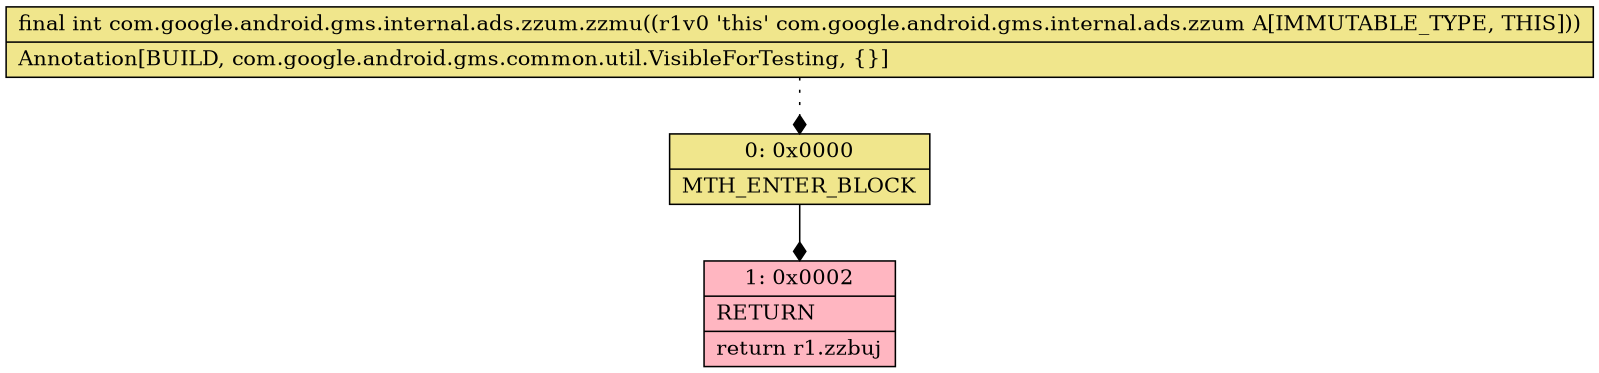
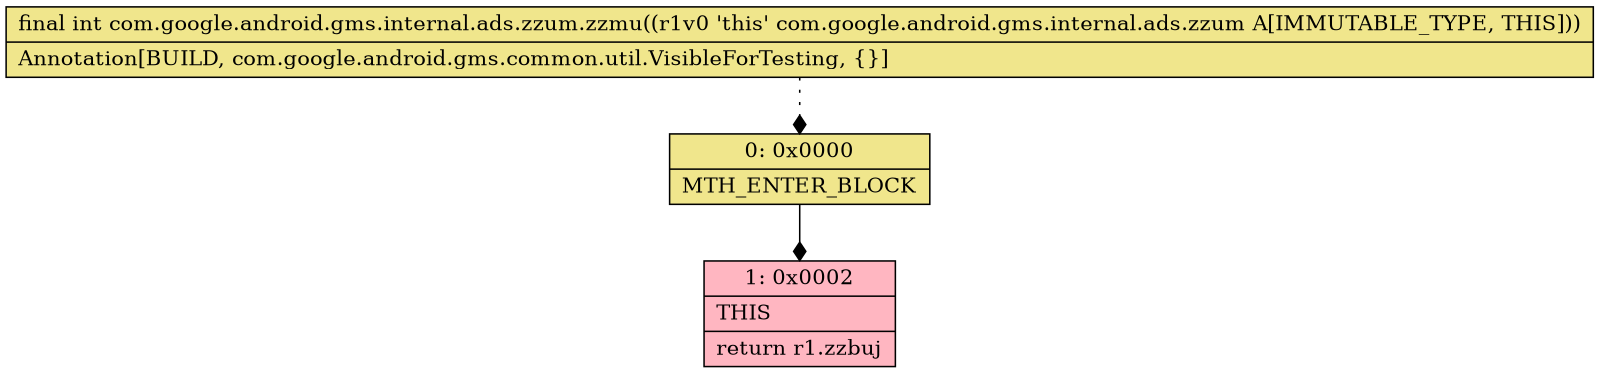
node "1: 0x0002": text "RETURN" -> "THIS"
